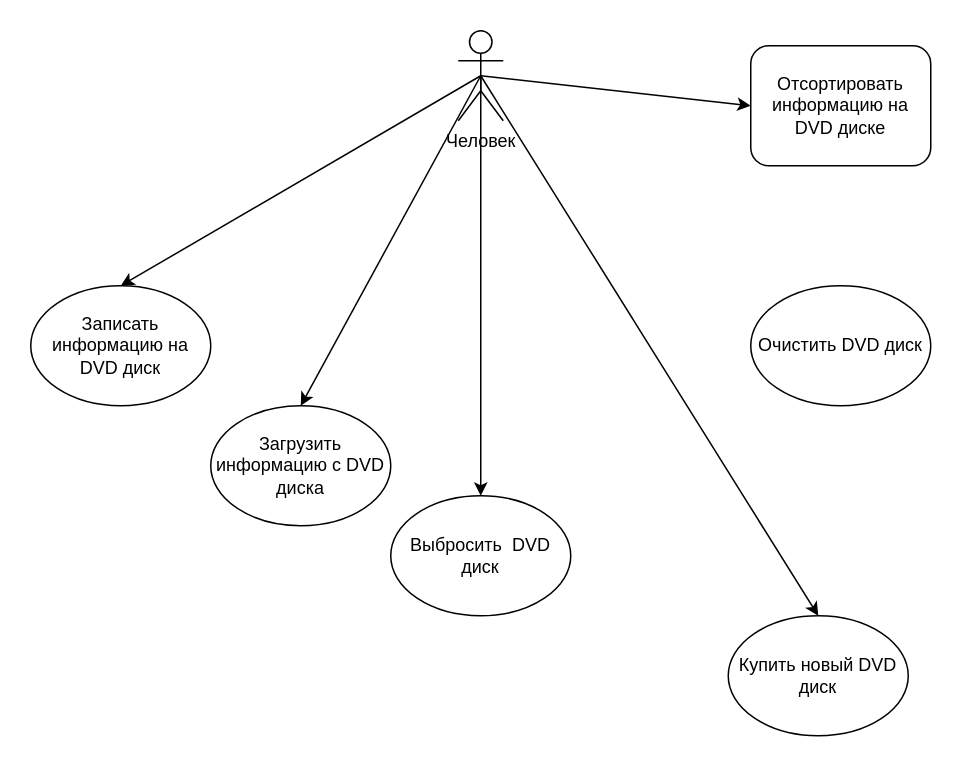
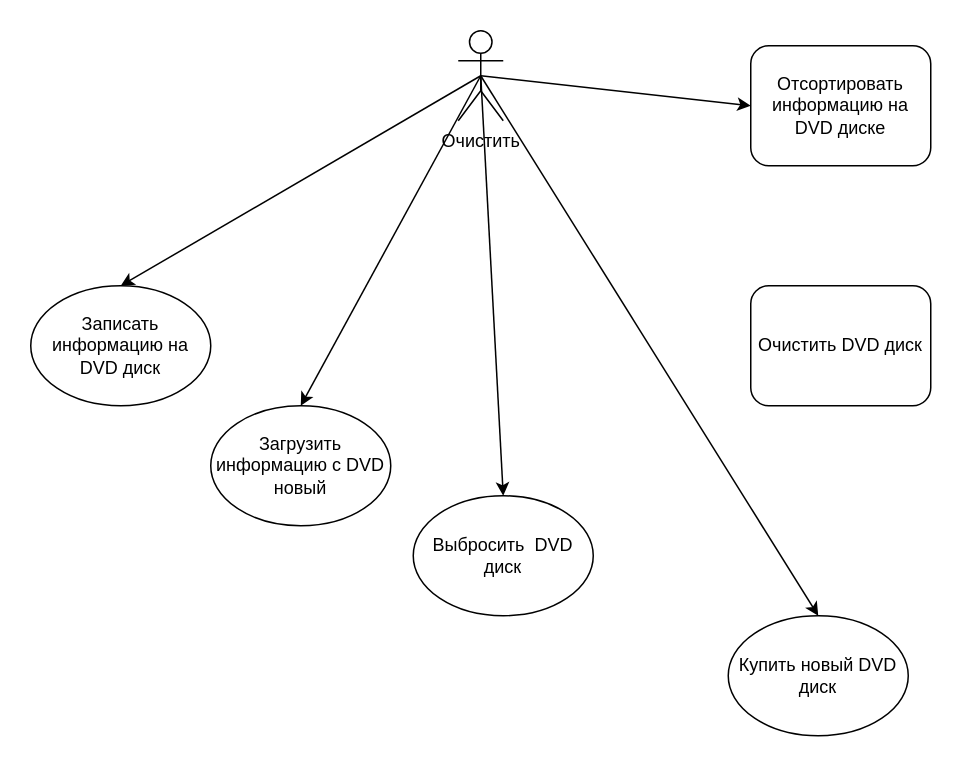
node "Человек": label "Человек" -> "Очистить"
node "Очистить DVD диск": shape ellipse -> rounded rectangle
node "Загрузить информацию с DVD диска": label "Загрузить информацию с DVD диска" -> "Загрузить информацию с DVD новый"
node "Выбросить DVD диск": moved (481, 556) -> (503, 556)
